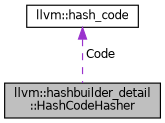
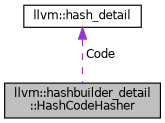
node "llvm::hash_code": label "llvm::hash_code" -> "llvm::hash_detail"
